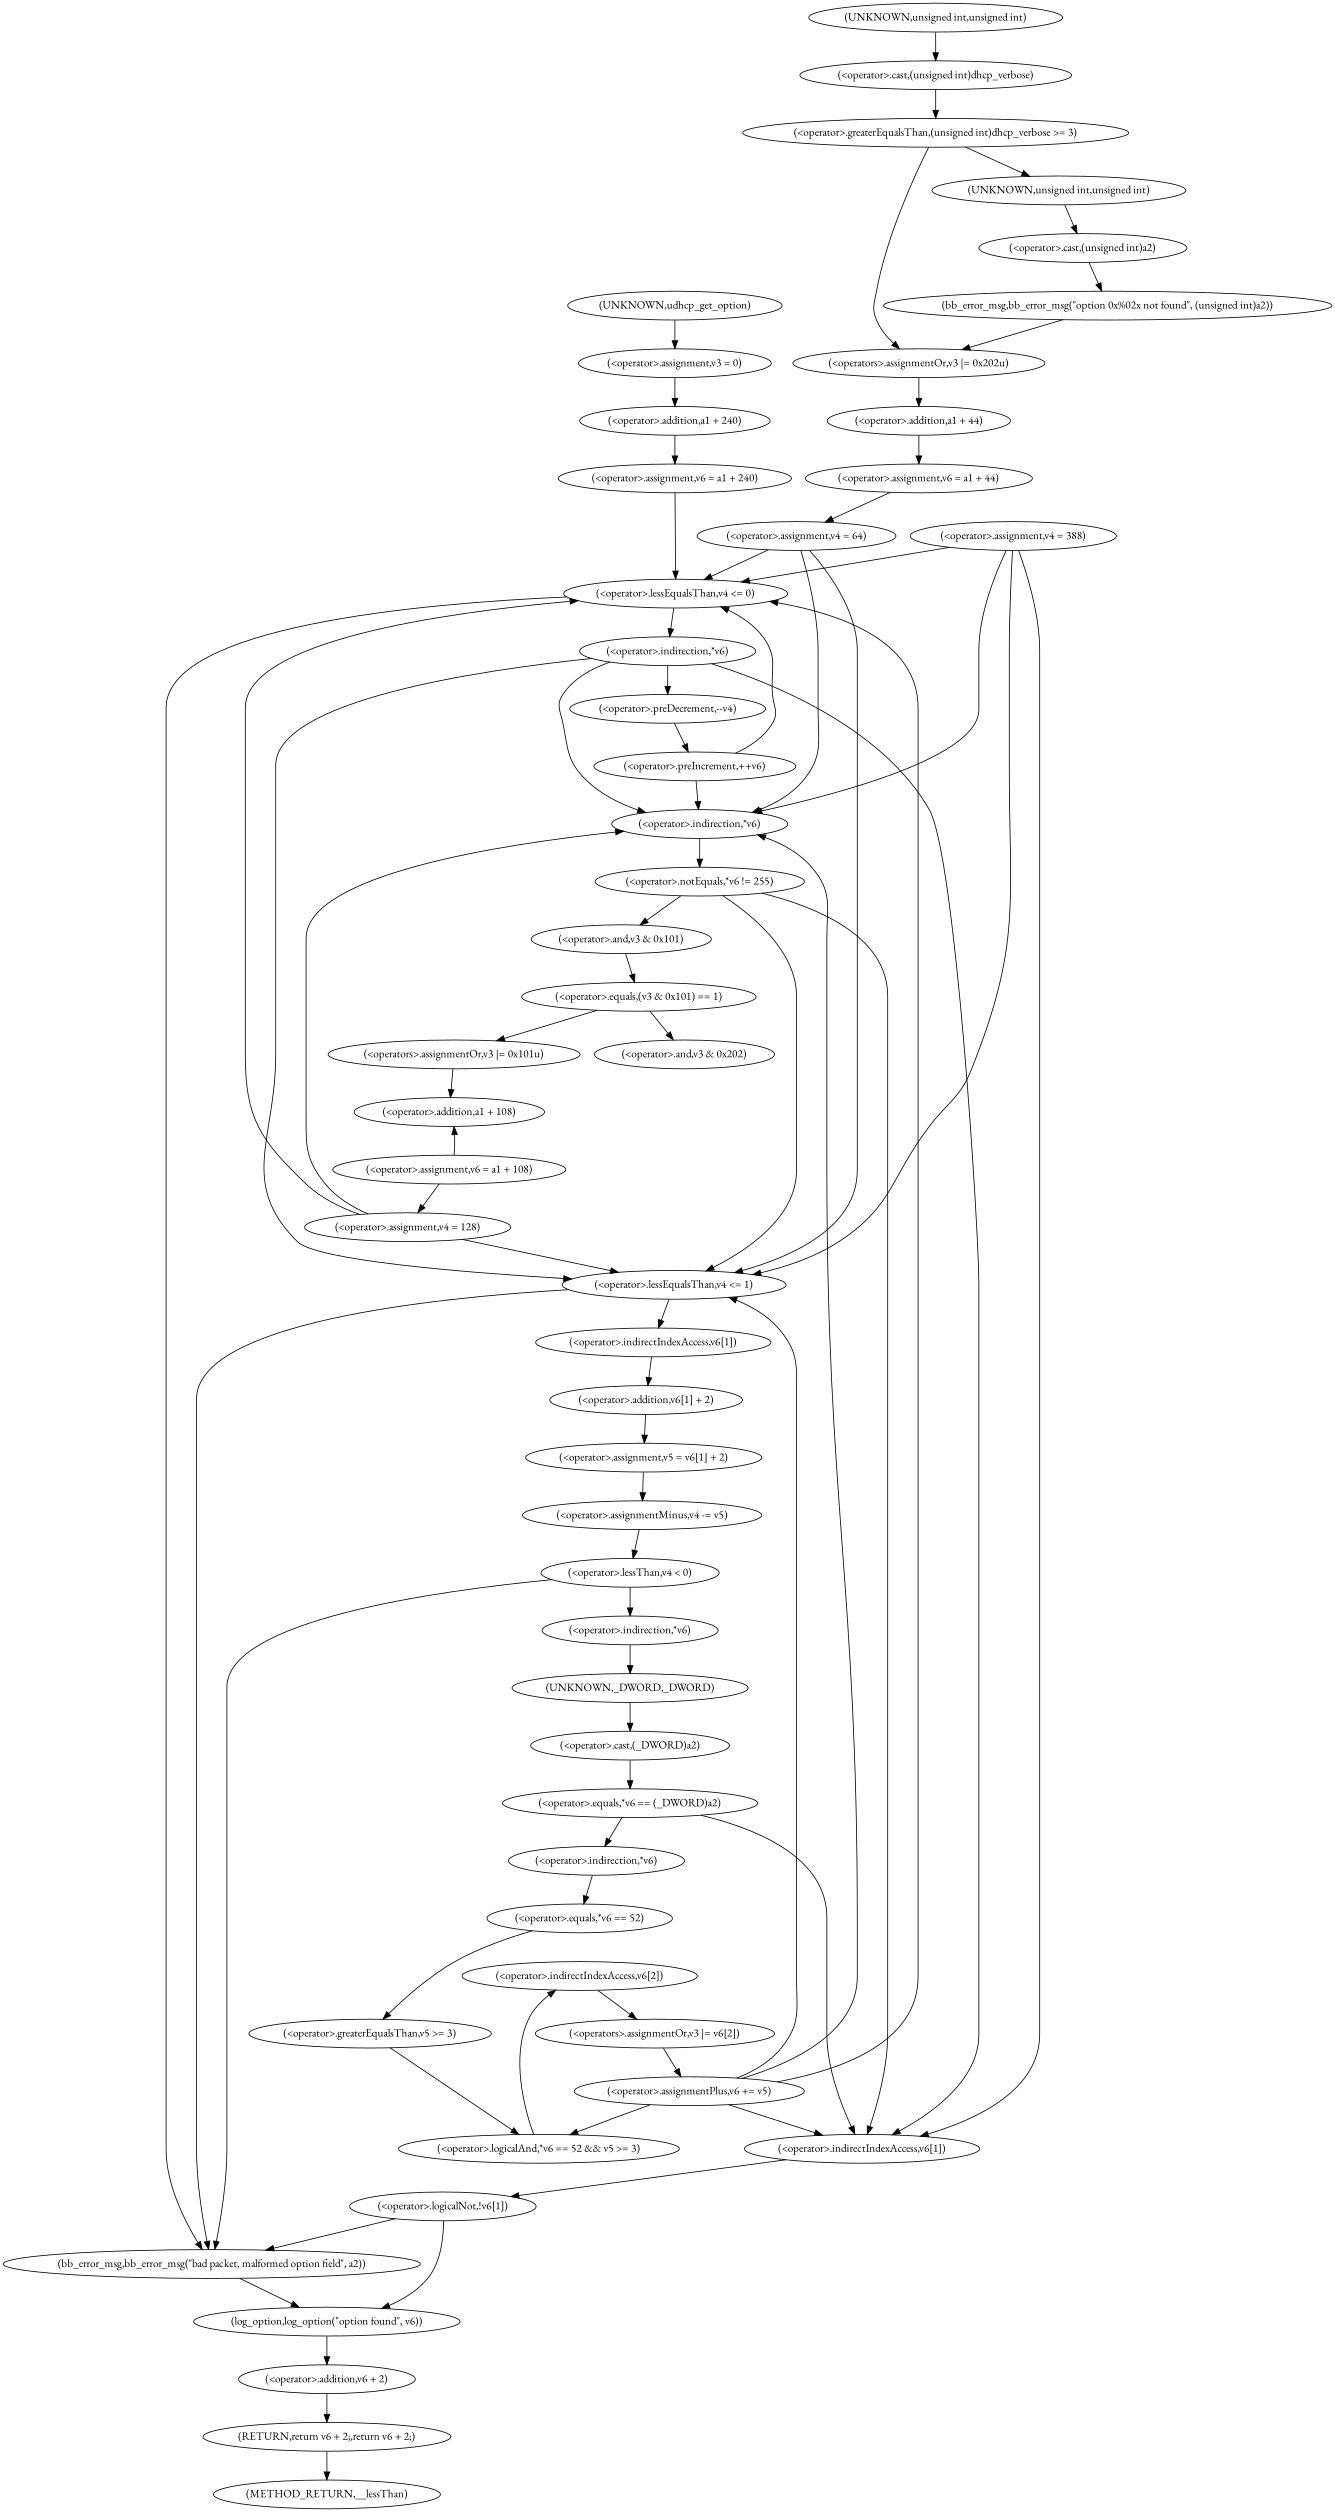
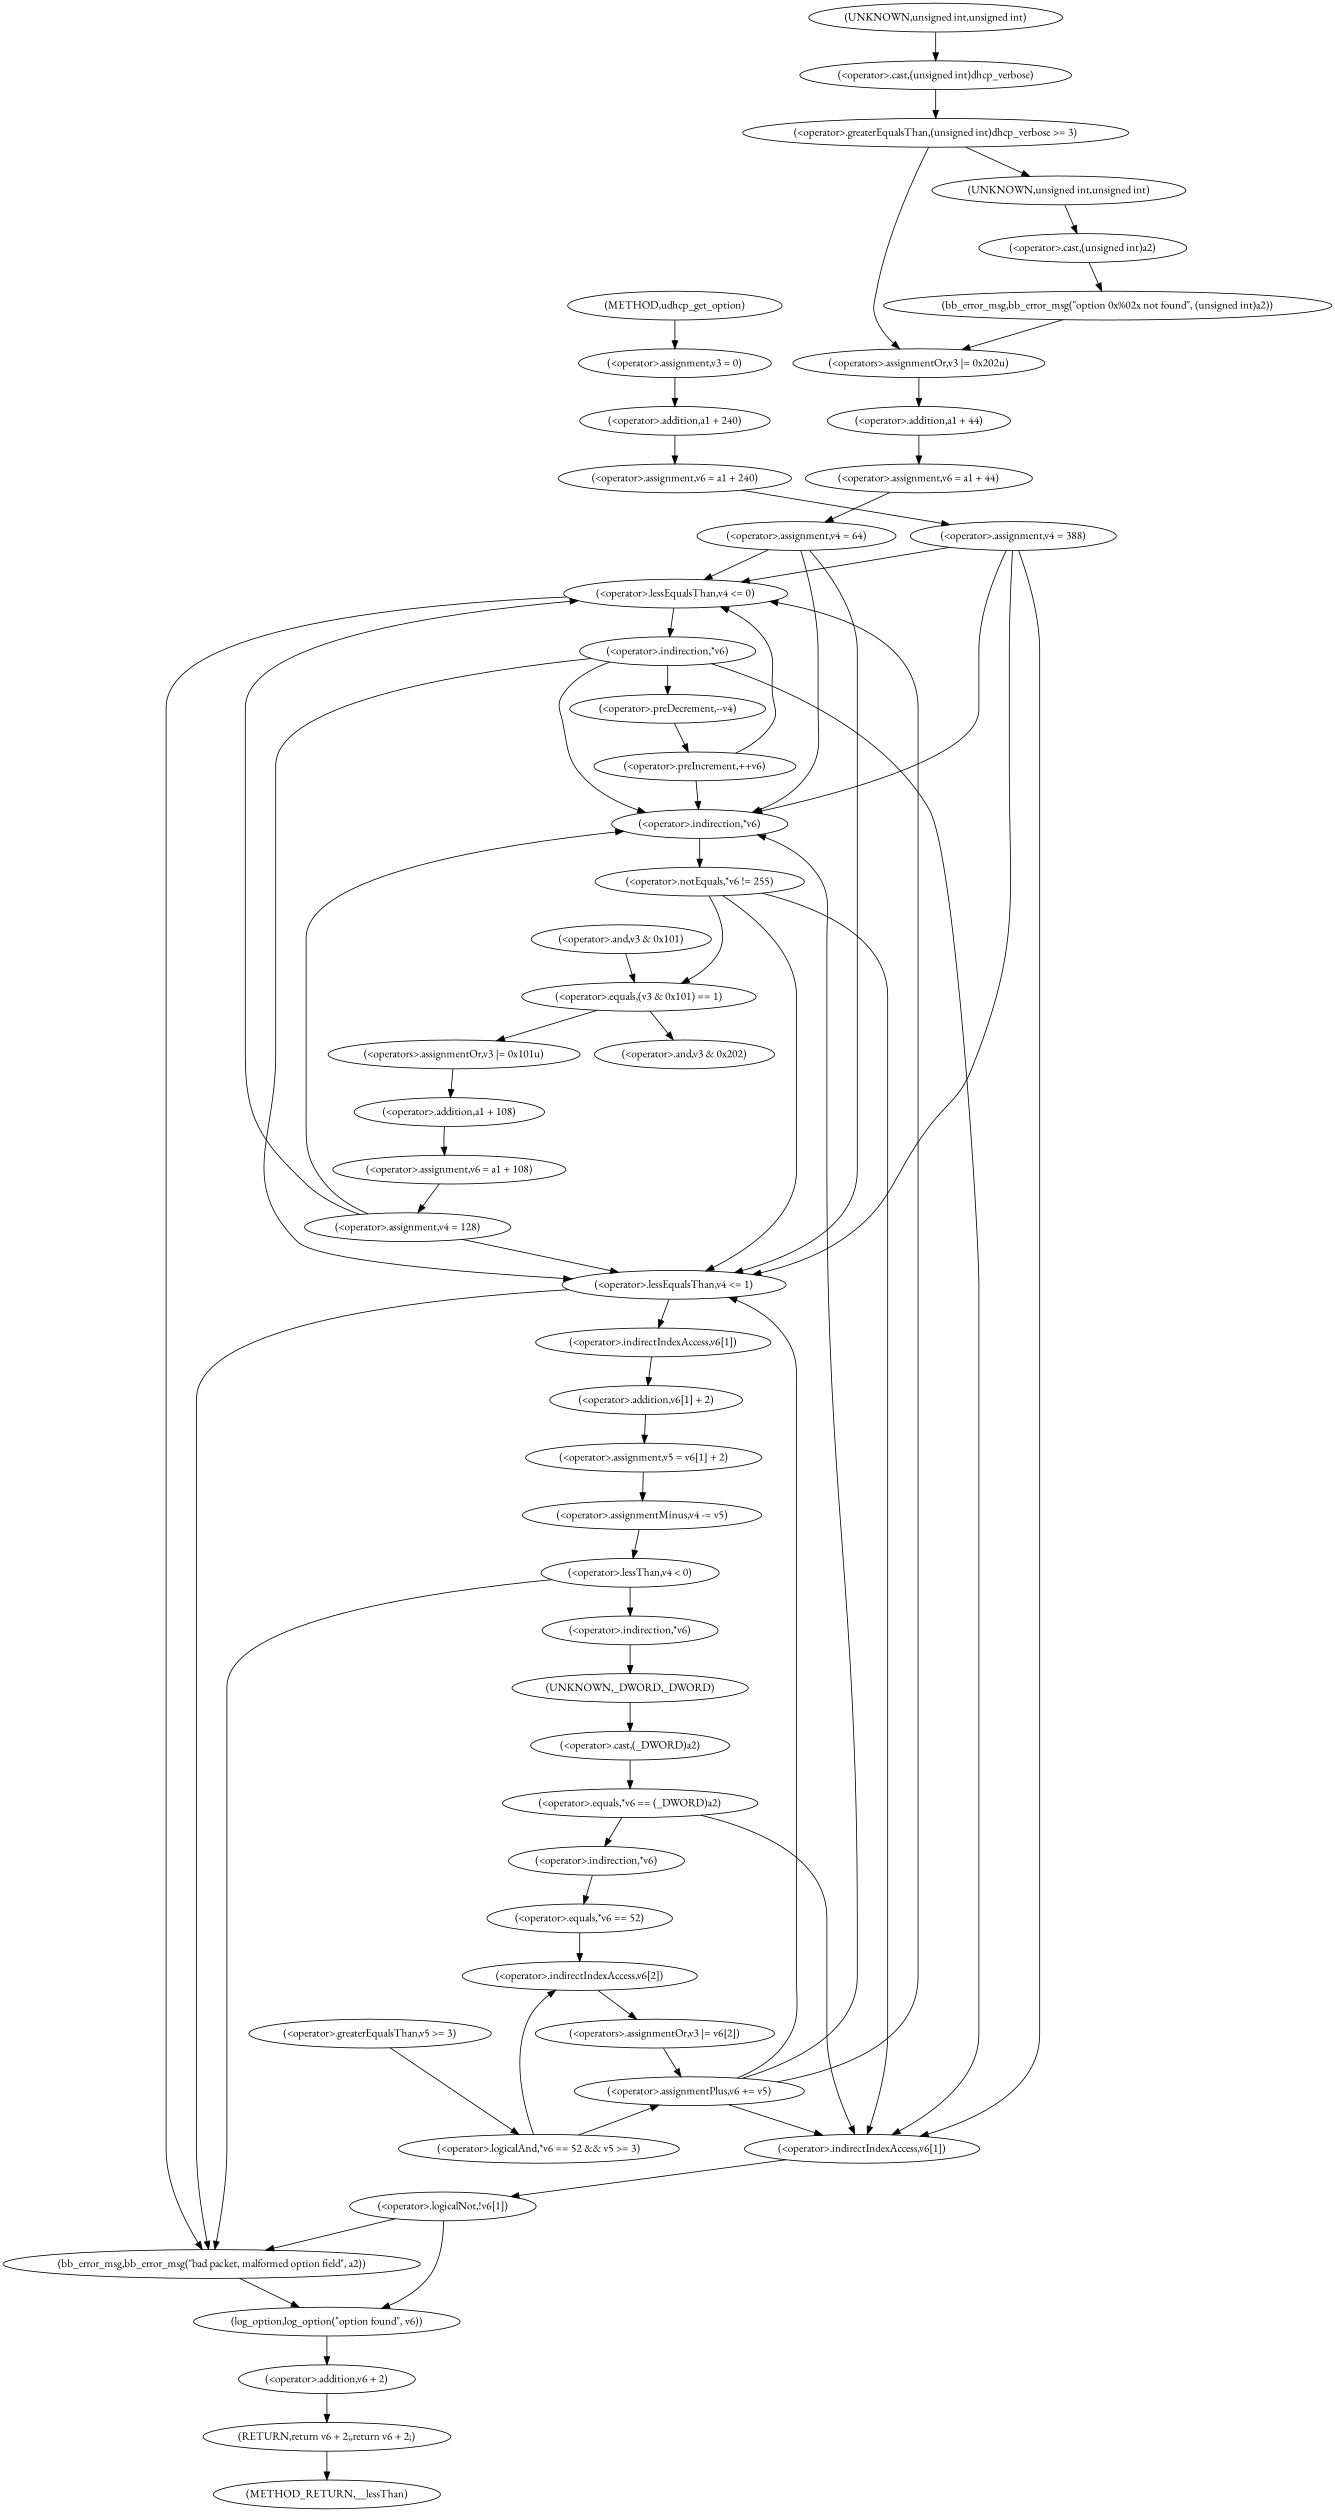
node "(UNKNOWN,udhcp_get_option)": label "(UNKNOWN,udhcp_get_option)" -> "(METHOD,udhcp_get_option)"
edge "(<operator>.assignment,v6 = a1 + 240)" -> "(<operator>.lessEqualsThan,v4 <= 0)": now "(<operator>.assignment,v6 = a1 + 240)" -> "(<operator>.assignment,v4 = 388)"
edge "(<operator>.notEquals,*v6 != 255)" -> "(<operator>.and,v3 & 0x101)": now "(<operator>.notEquals,*v6 != 255)" -> "(<operator>.equals,(v3 & 0x101) == 1)"
edge "(<operator>.assignment,v6 = a1 + 108)" -> "(<operator>.addition,a1 + 108)": reversed
edge "(<operator>.equals,*v6 == 52)" -> "(<operator>.greaterEqualsThan,v5 >= 3)": now "(<operator>.equals,*v6 == 52)" -> "(<operator>.indirectIndexAccess,v6[2])"
edge "(<operator>.assignmentPlus,v6 += v5)" -> "(<operator>.logicalAnd,*v6 == 52 && v5 >= 3)": reversed
